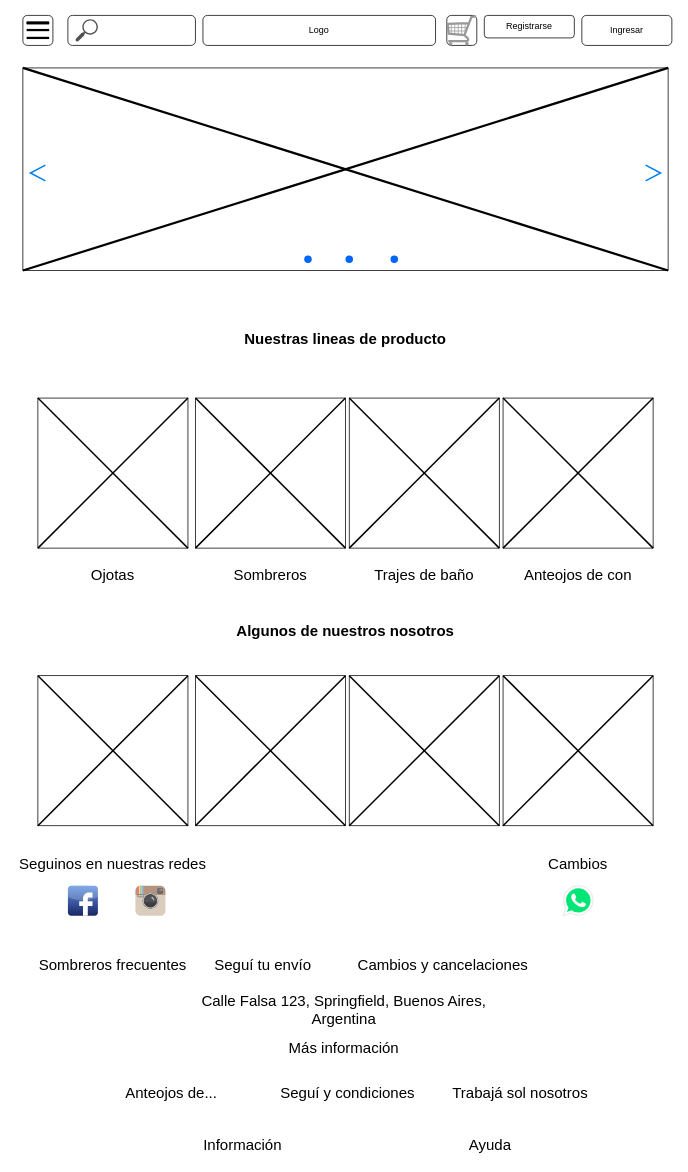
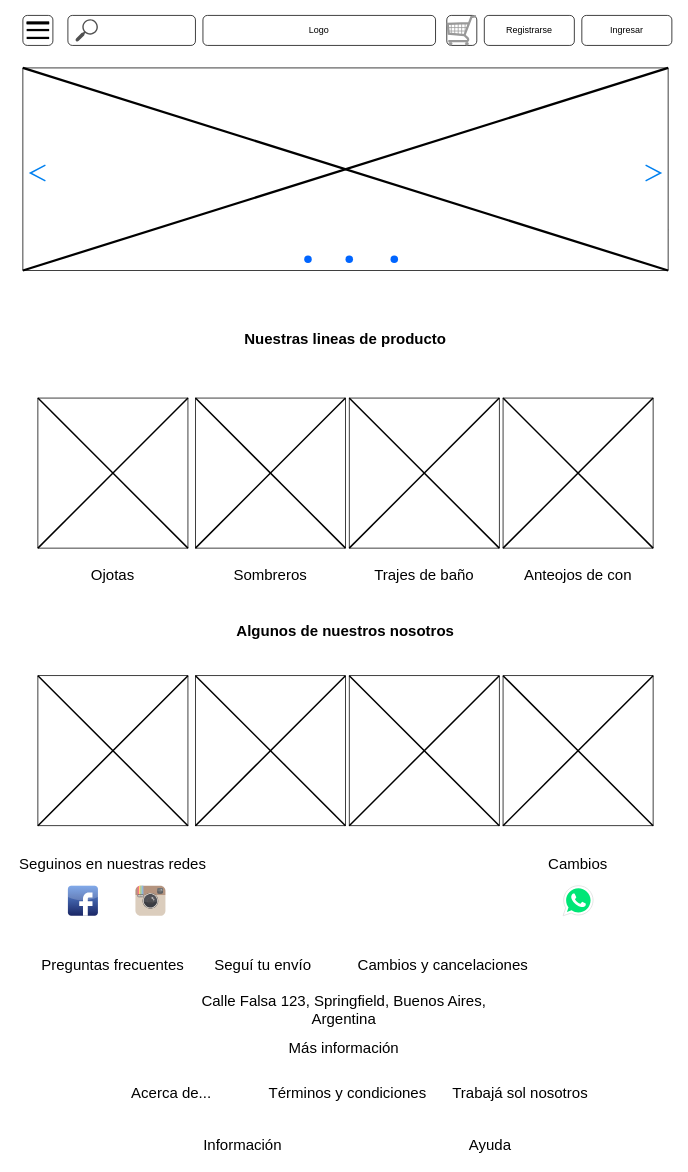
node "Registrarse": size 90x23 -> 90x30
node "Sombreros frecuentes": label "Sombreros frecuentes" -> "Preguntas frecuentes"
node "Anteojos de...": label "Anteojos de..." -> "Acerca de..."
node "Seguí y condiciones": label "Seguí y condiciones" -> "Términos y condiciones"
